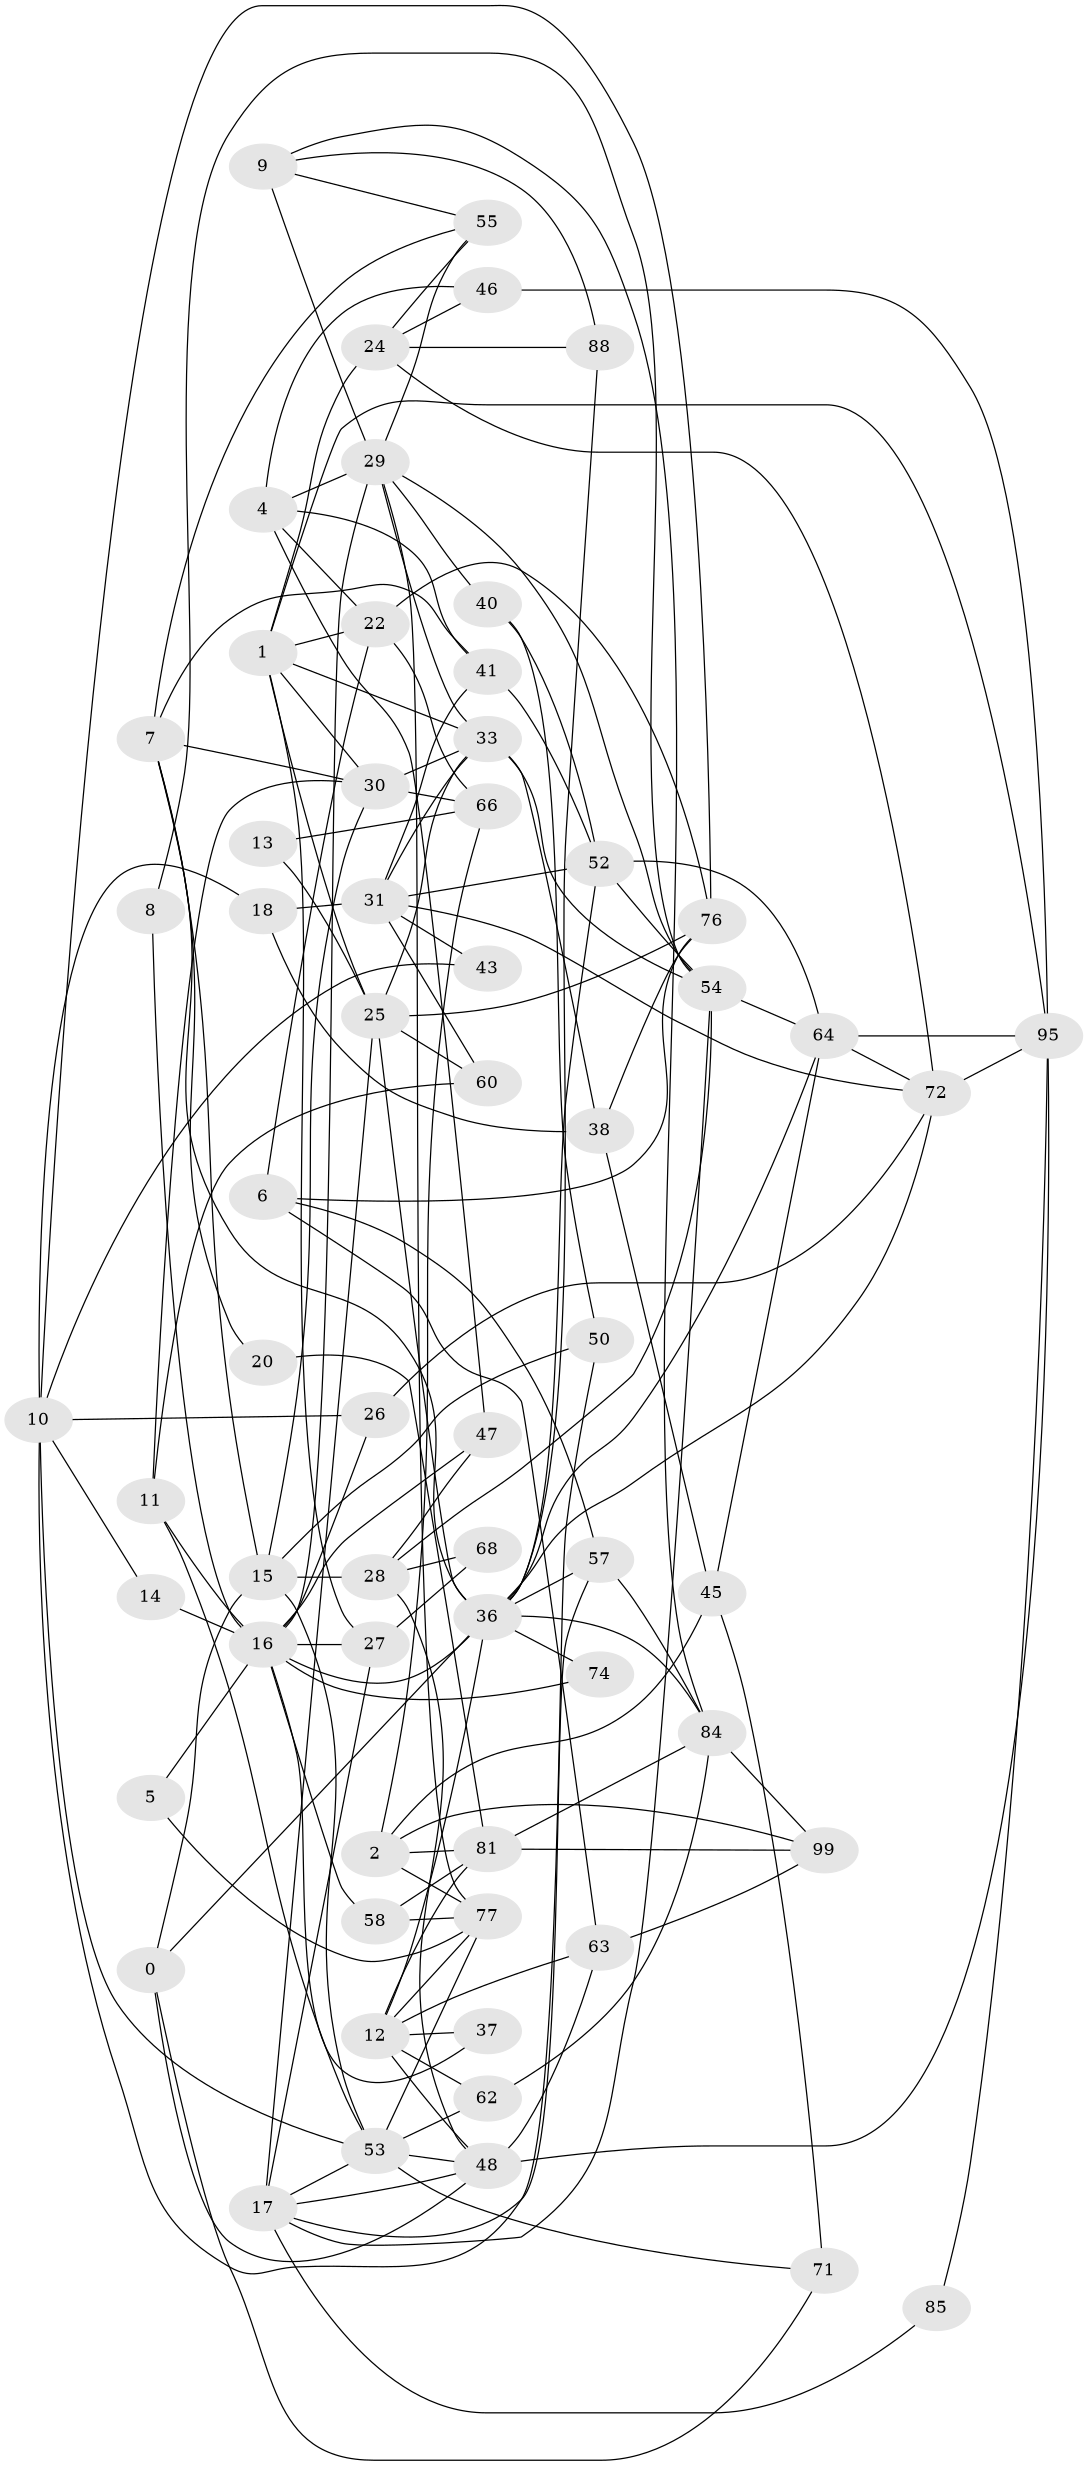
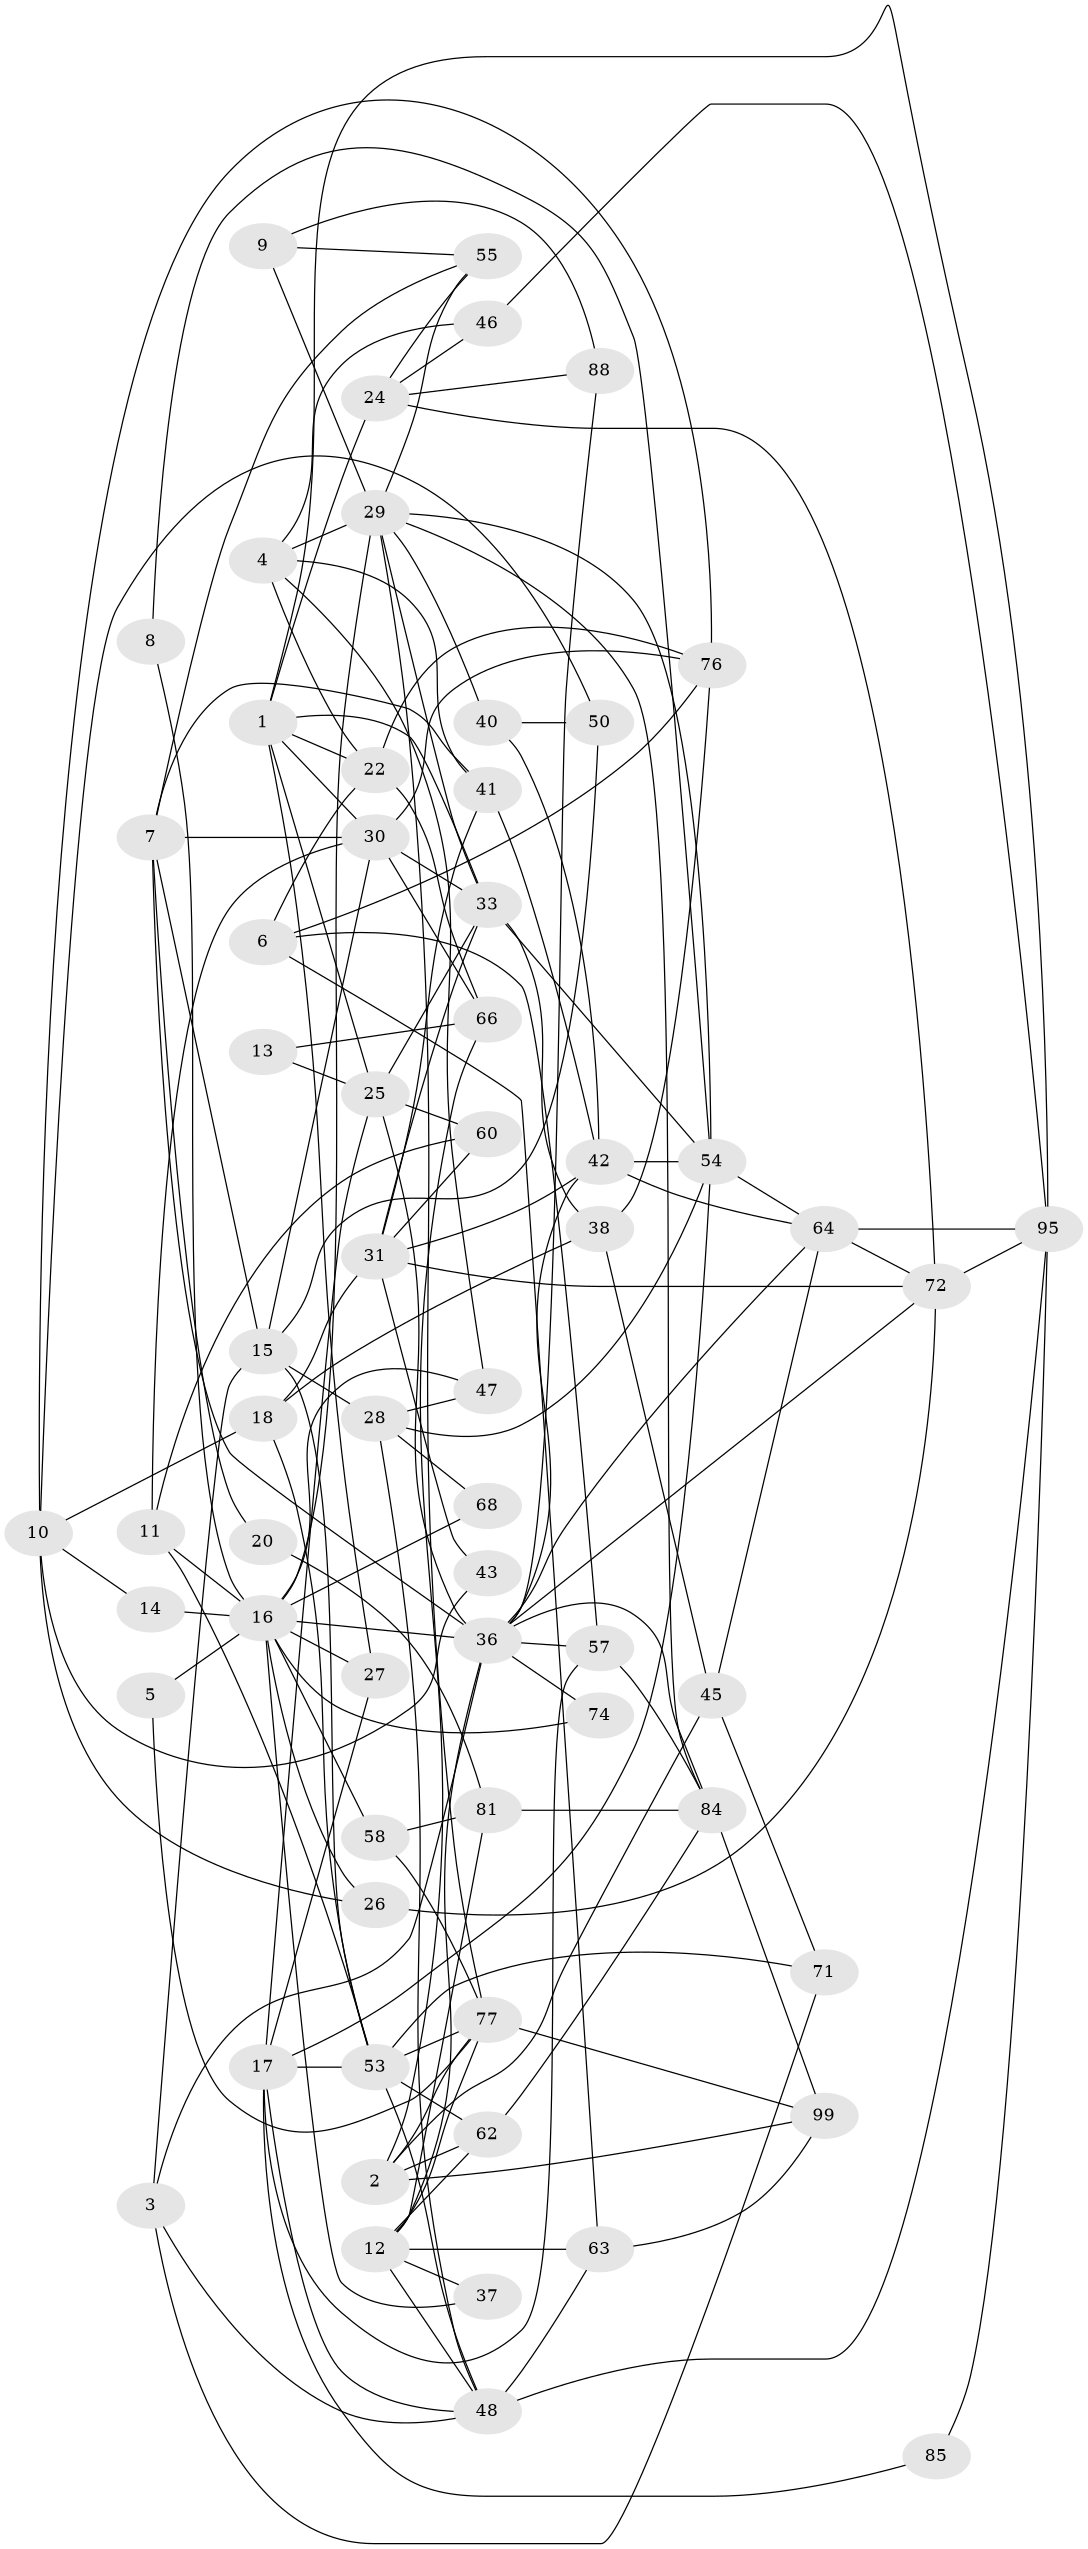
edge "9" -- "84": now "29" -- "84"
node "52": label "52" -> "42"
edge "76" -- "25": now "76" -- "30"
edge "68" -- "27": now "68" -- "16"
edge "81" -- "99": now "77" -- "99"
edge "81" -- "2": now "62" -- "2"
edge "10" -- "53": now "18" -- "53"
node "0": label "0" -> "3"
